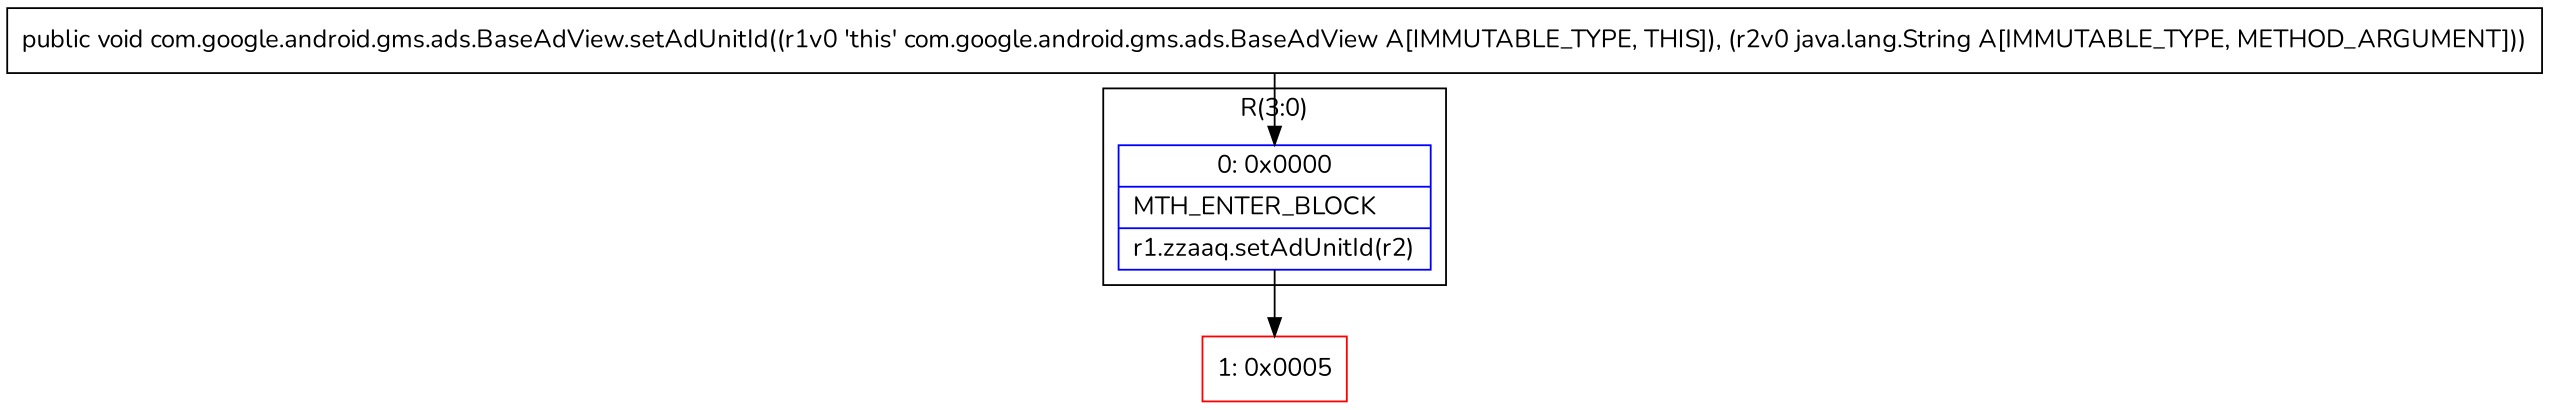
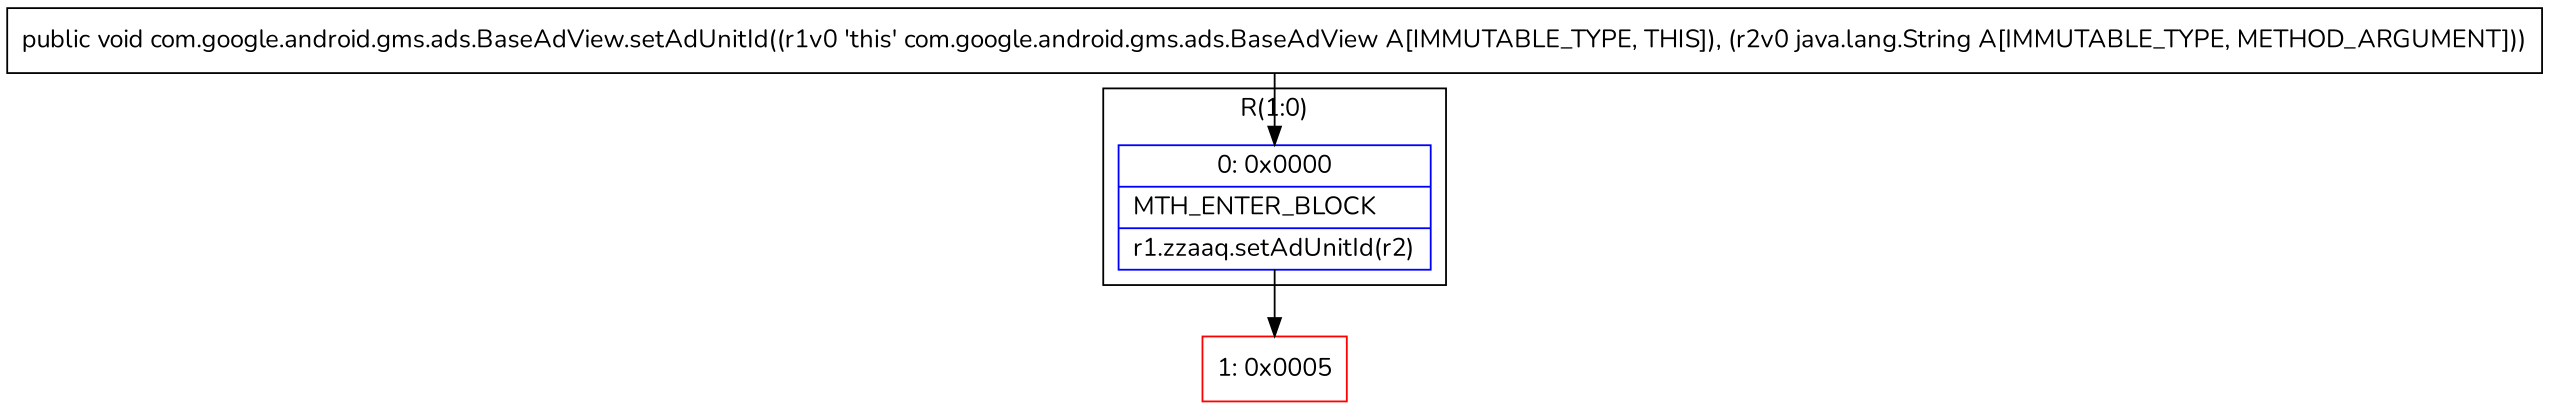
cluster "R(3:0)": label "R(3:0)" -> "R(1:0)"
